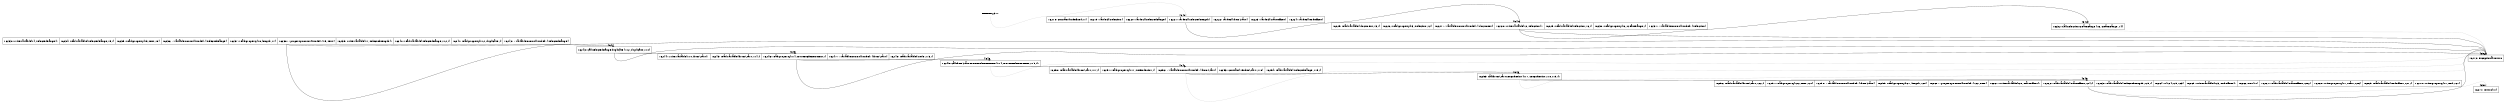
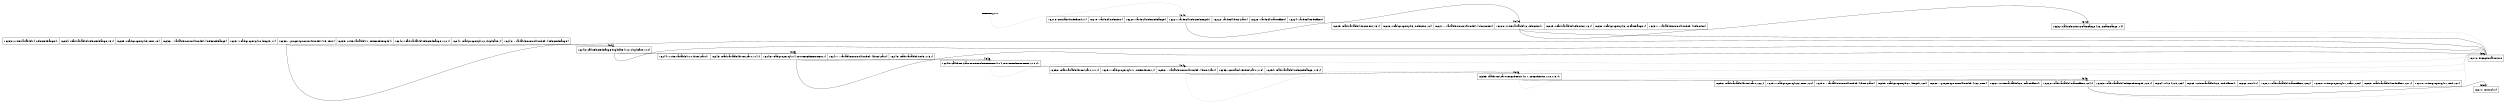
node "BB_entry317": label "BB_entry317" -> "BB_entry717"
edge "16256: read-variable['fromStart',v22,-]" -> "16271: return[v1]": color gray -> black
edge "16256: read-variable['fromStart',v22,-]" -> "16272: exceptional-return": color black -> gray
